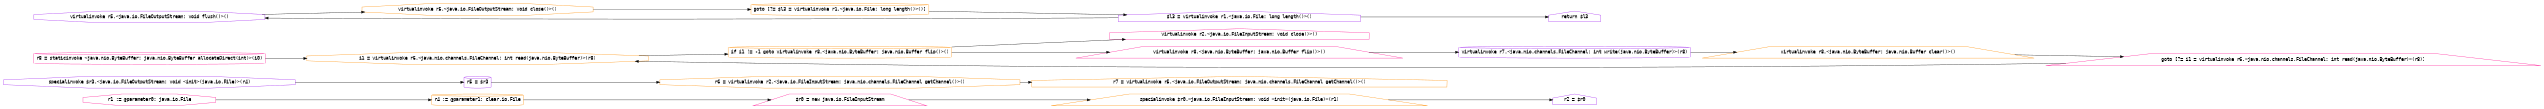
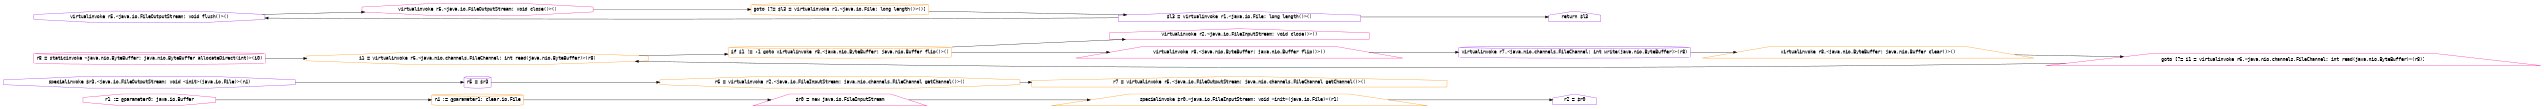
node "virtualinvoke r5.<java.io.FileOutputStream: void close()>()": color darkorange -> deeppink
node "r1 := @parameter0: java.io.File": label "r1 := @parameter0: java.io.File" -> "r1 := @parameter0: java.io.Buffer"
